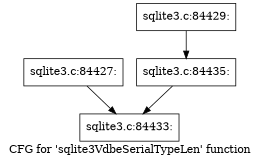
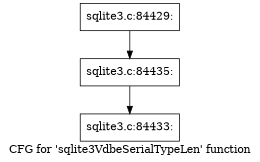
node "sqlite3.c:84427:": removed
